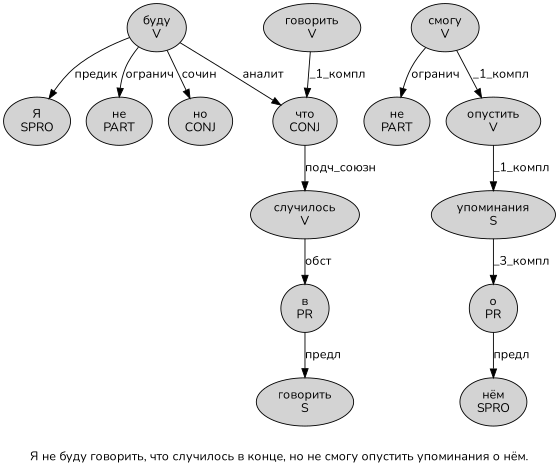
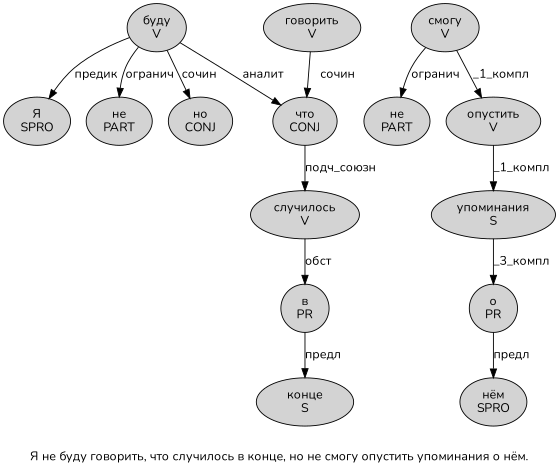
edge "говорить V" -> "что CONJ": label "_1_компл" -> "сочин"
node "говорить S": label "говорить S" -> "конце S"
